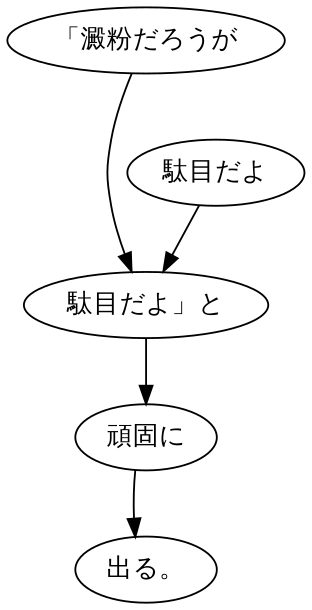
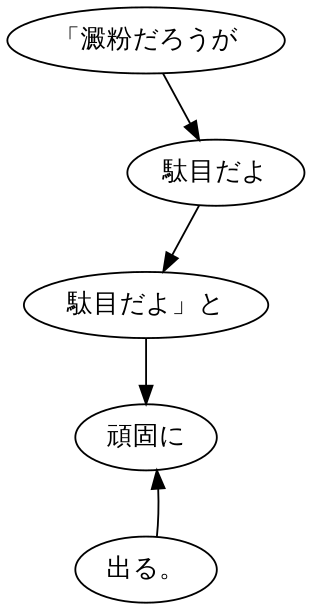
edge "「澱粉だろうが" -> "駄目だよ」と": now "「澱粉だろうが" -> "駄目だよ"
edge "頑固に" -> "出る。": reversed
